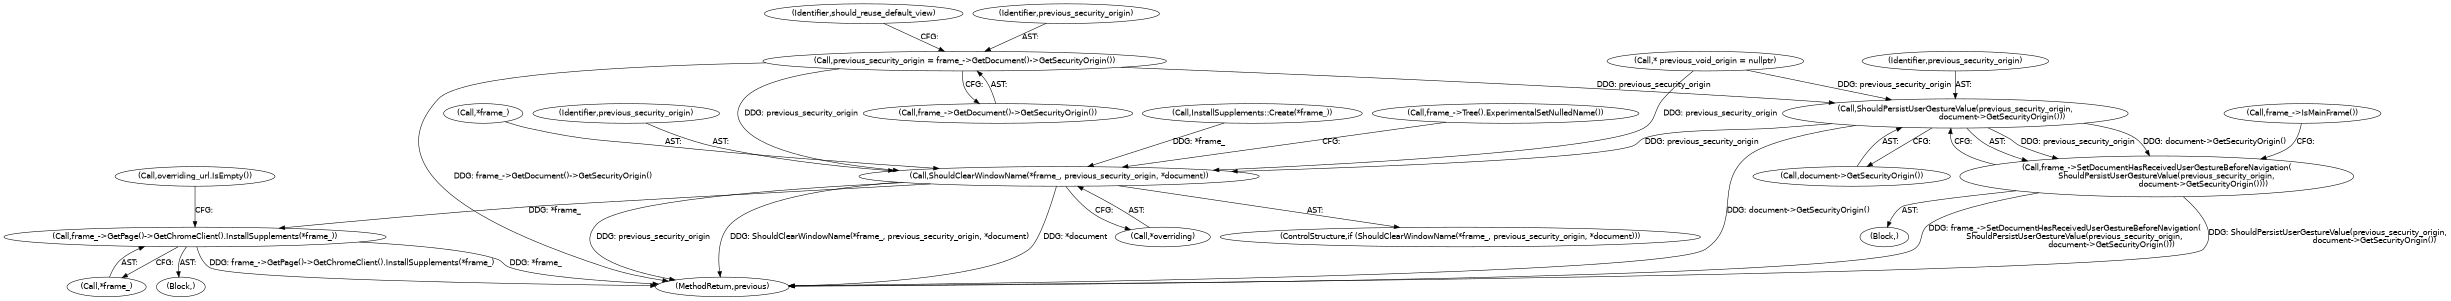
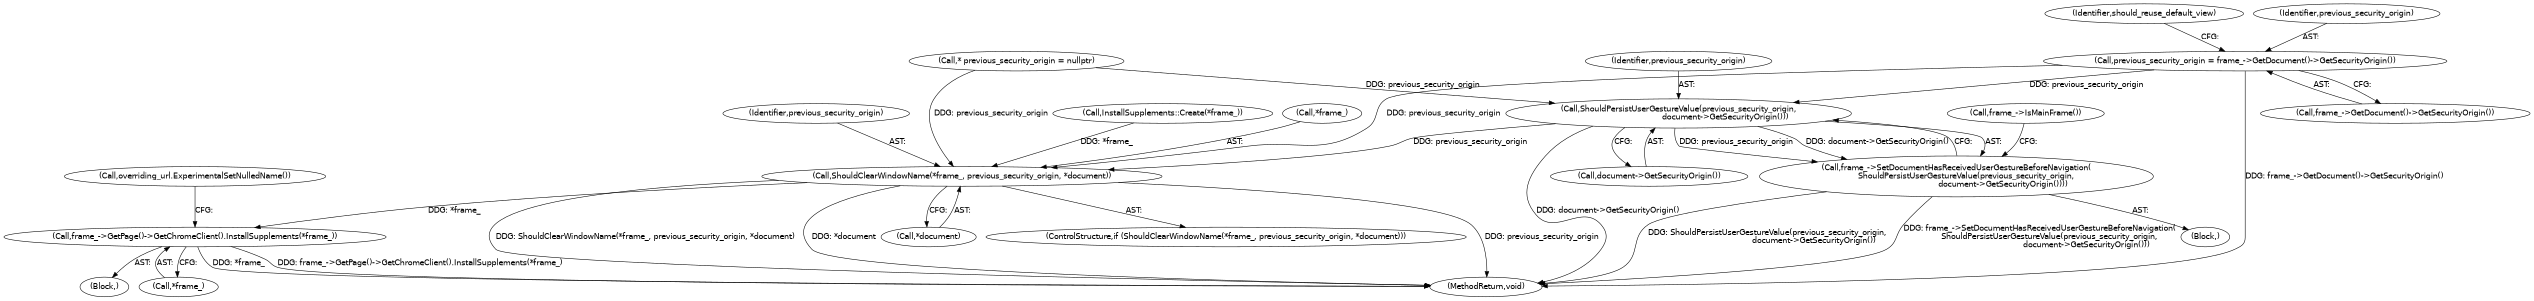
node "(Call,* previous_void_origin = nullptr)": label "(Call,* previous_void_origin = nullptr)" -> "(Call,* previous_security_origin = nullptr)"
node "(Call,frame_->Tree().ExperimentalSetNulledName())": removed
node "(Call,overriding_url.IsEmpty())": label "(Call,overriding_url.IsEmpty())" -> "(Call,overriding_url.ExperimentalSetNulledName())"
node "(Call,*overriding)": label "(Call,*overriding)" -> "(Call,*document)"
node "(MethodReturn,previous)": label "(MethodReturn,previous)" -> "(MethodReturn,void)"
